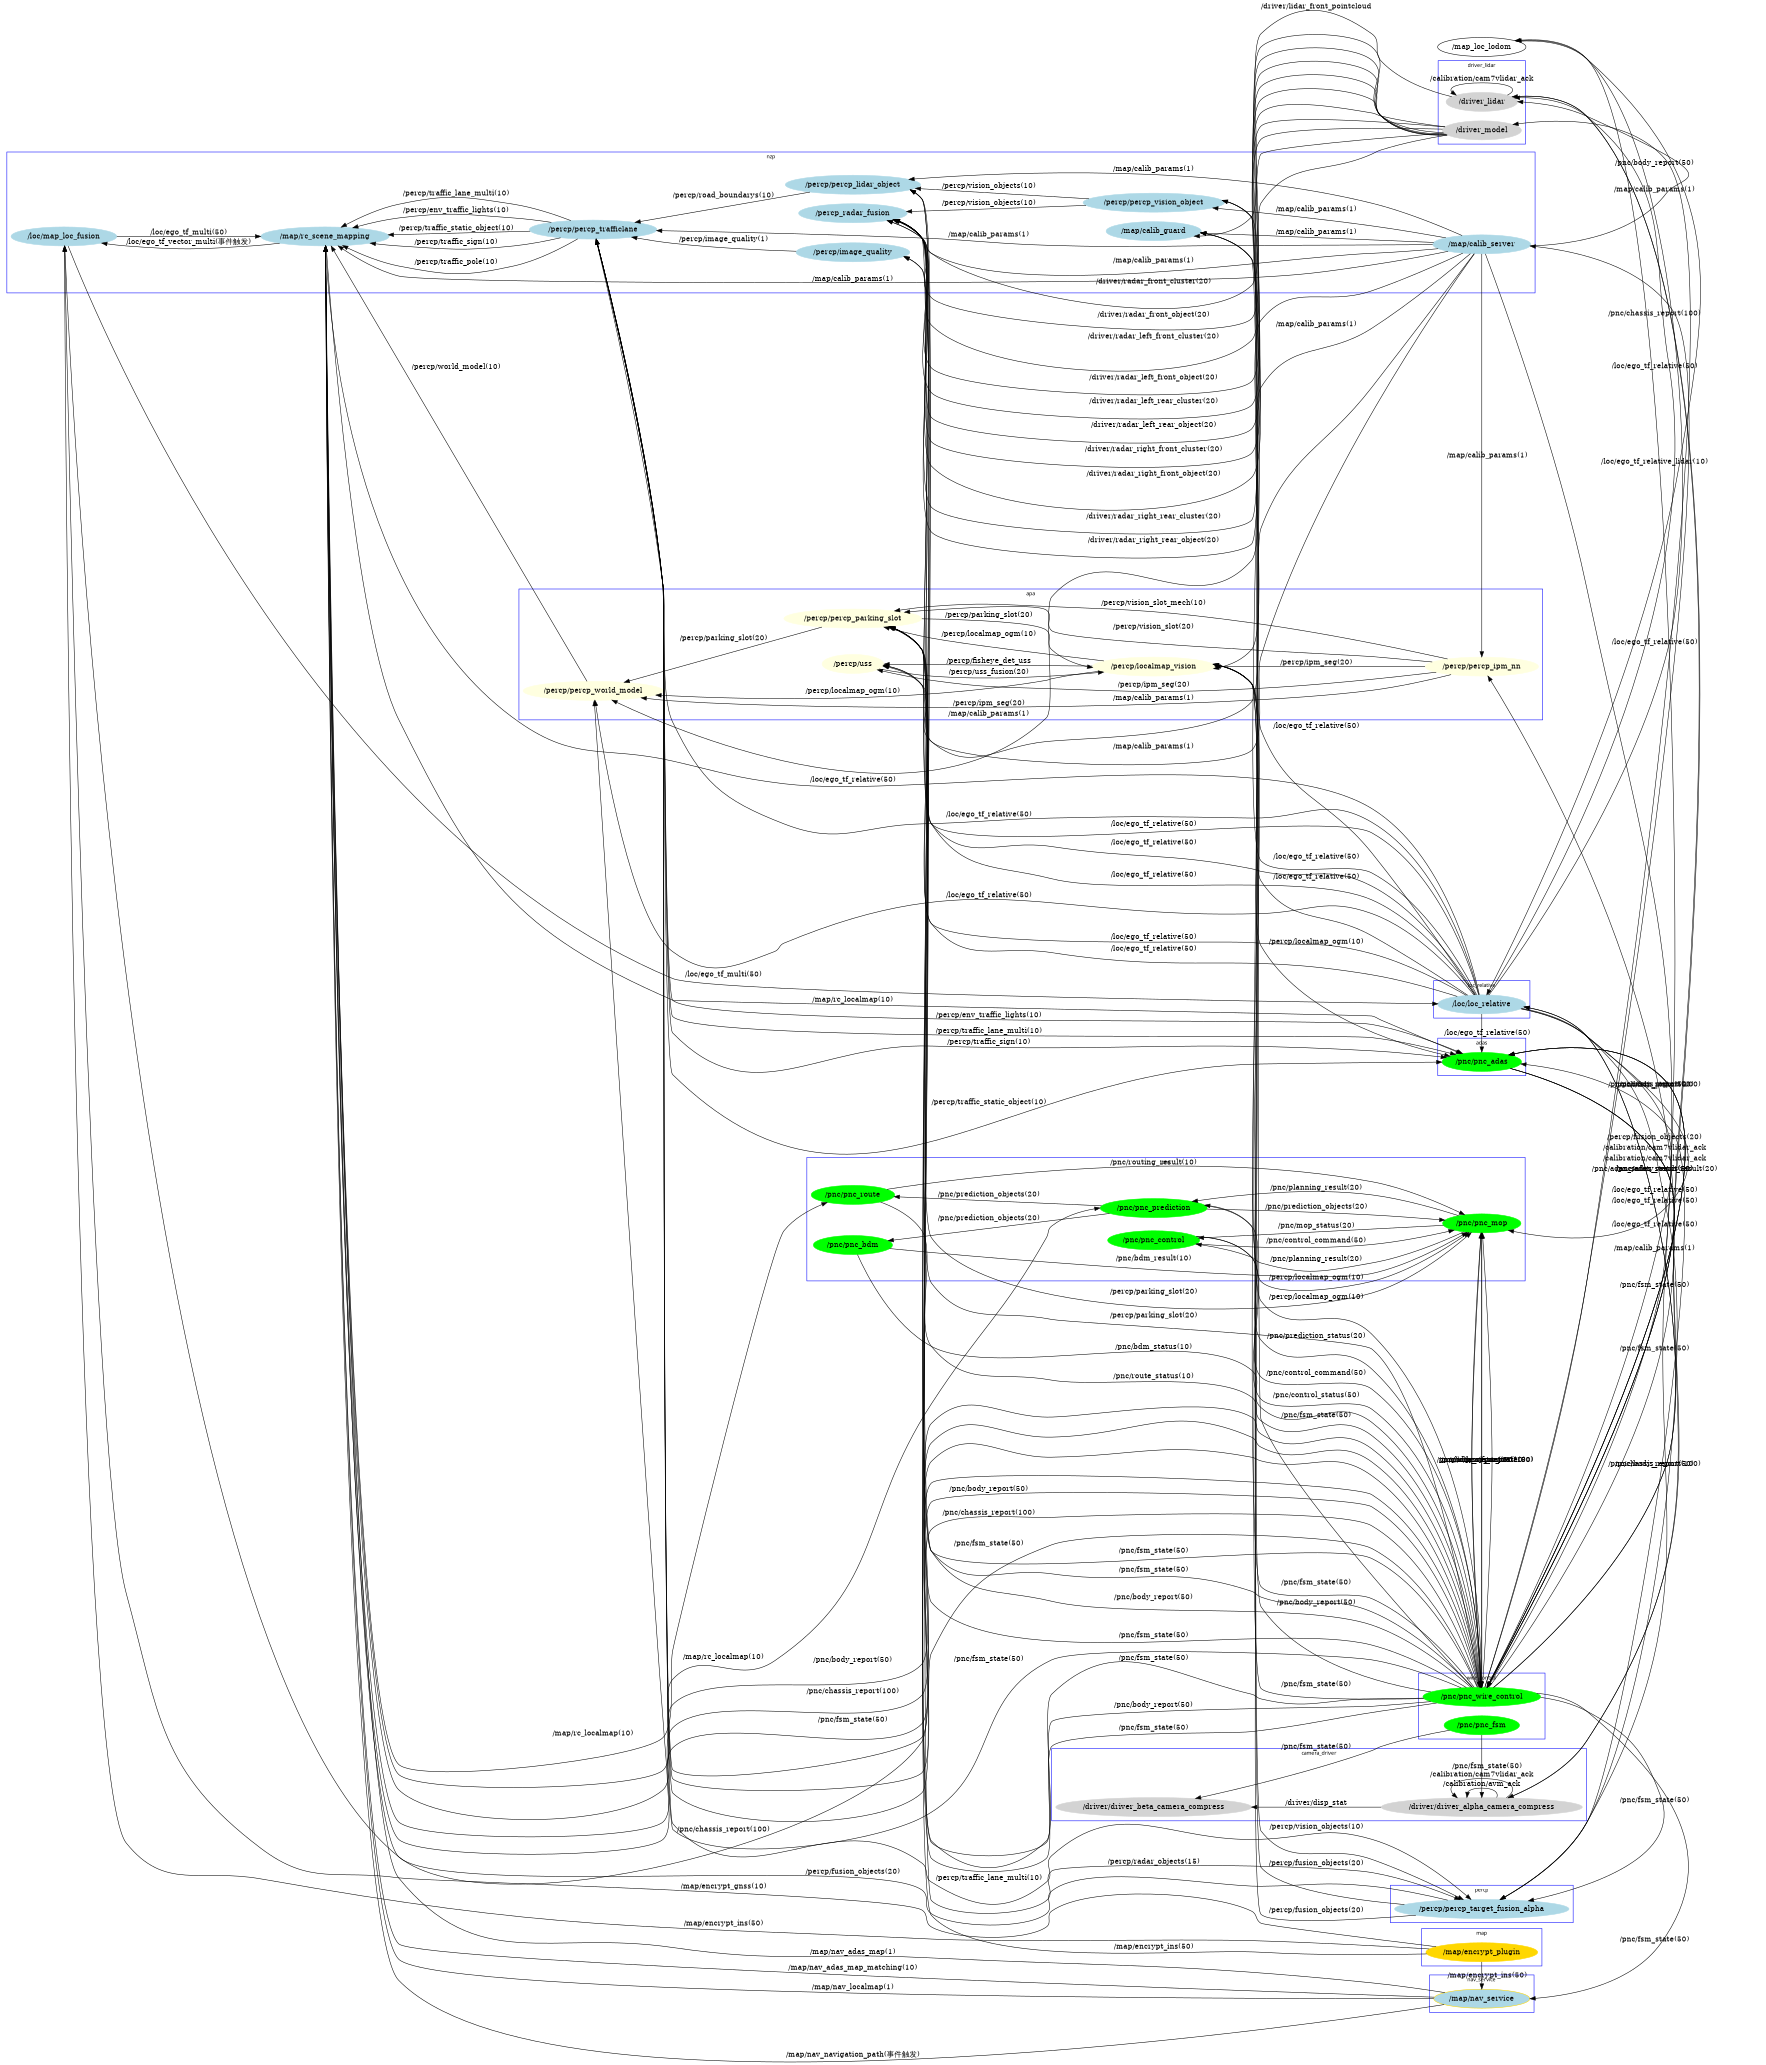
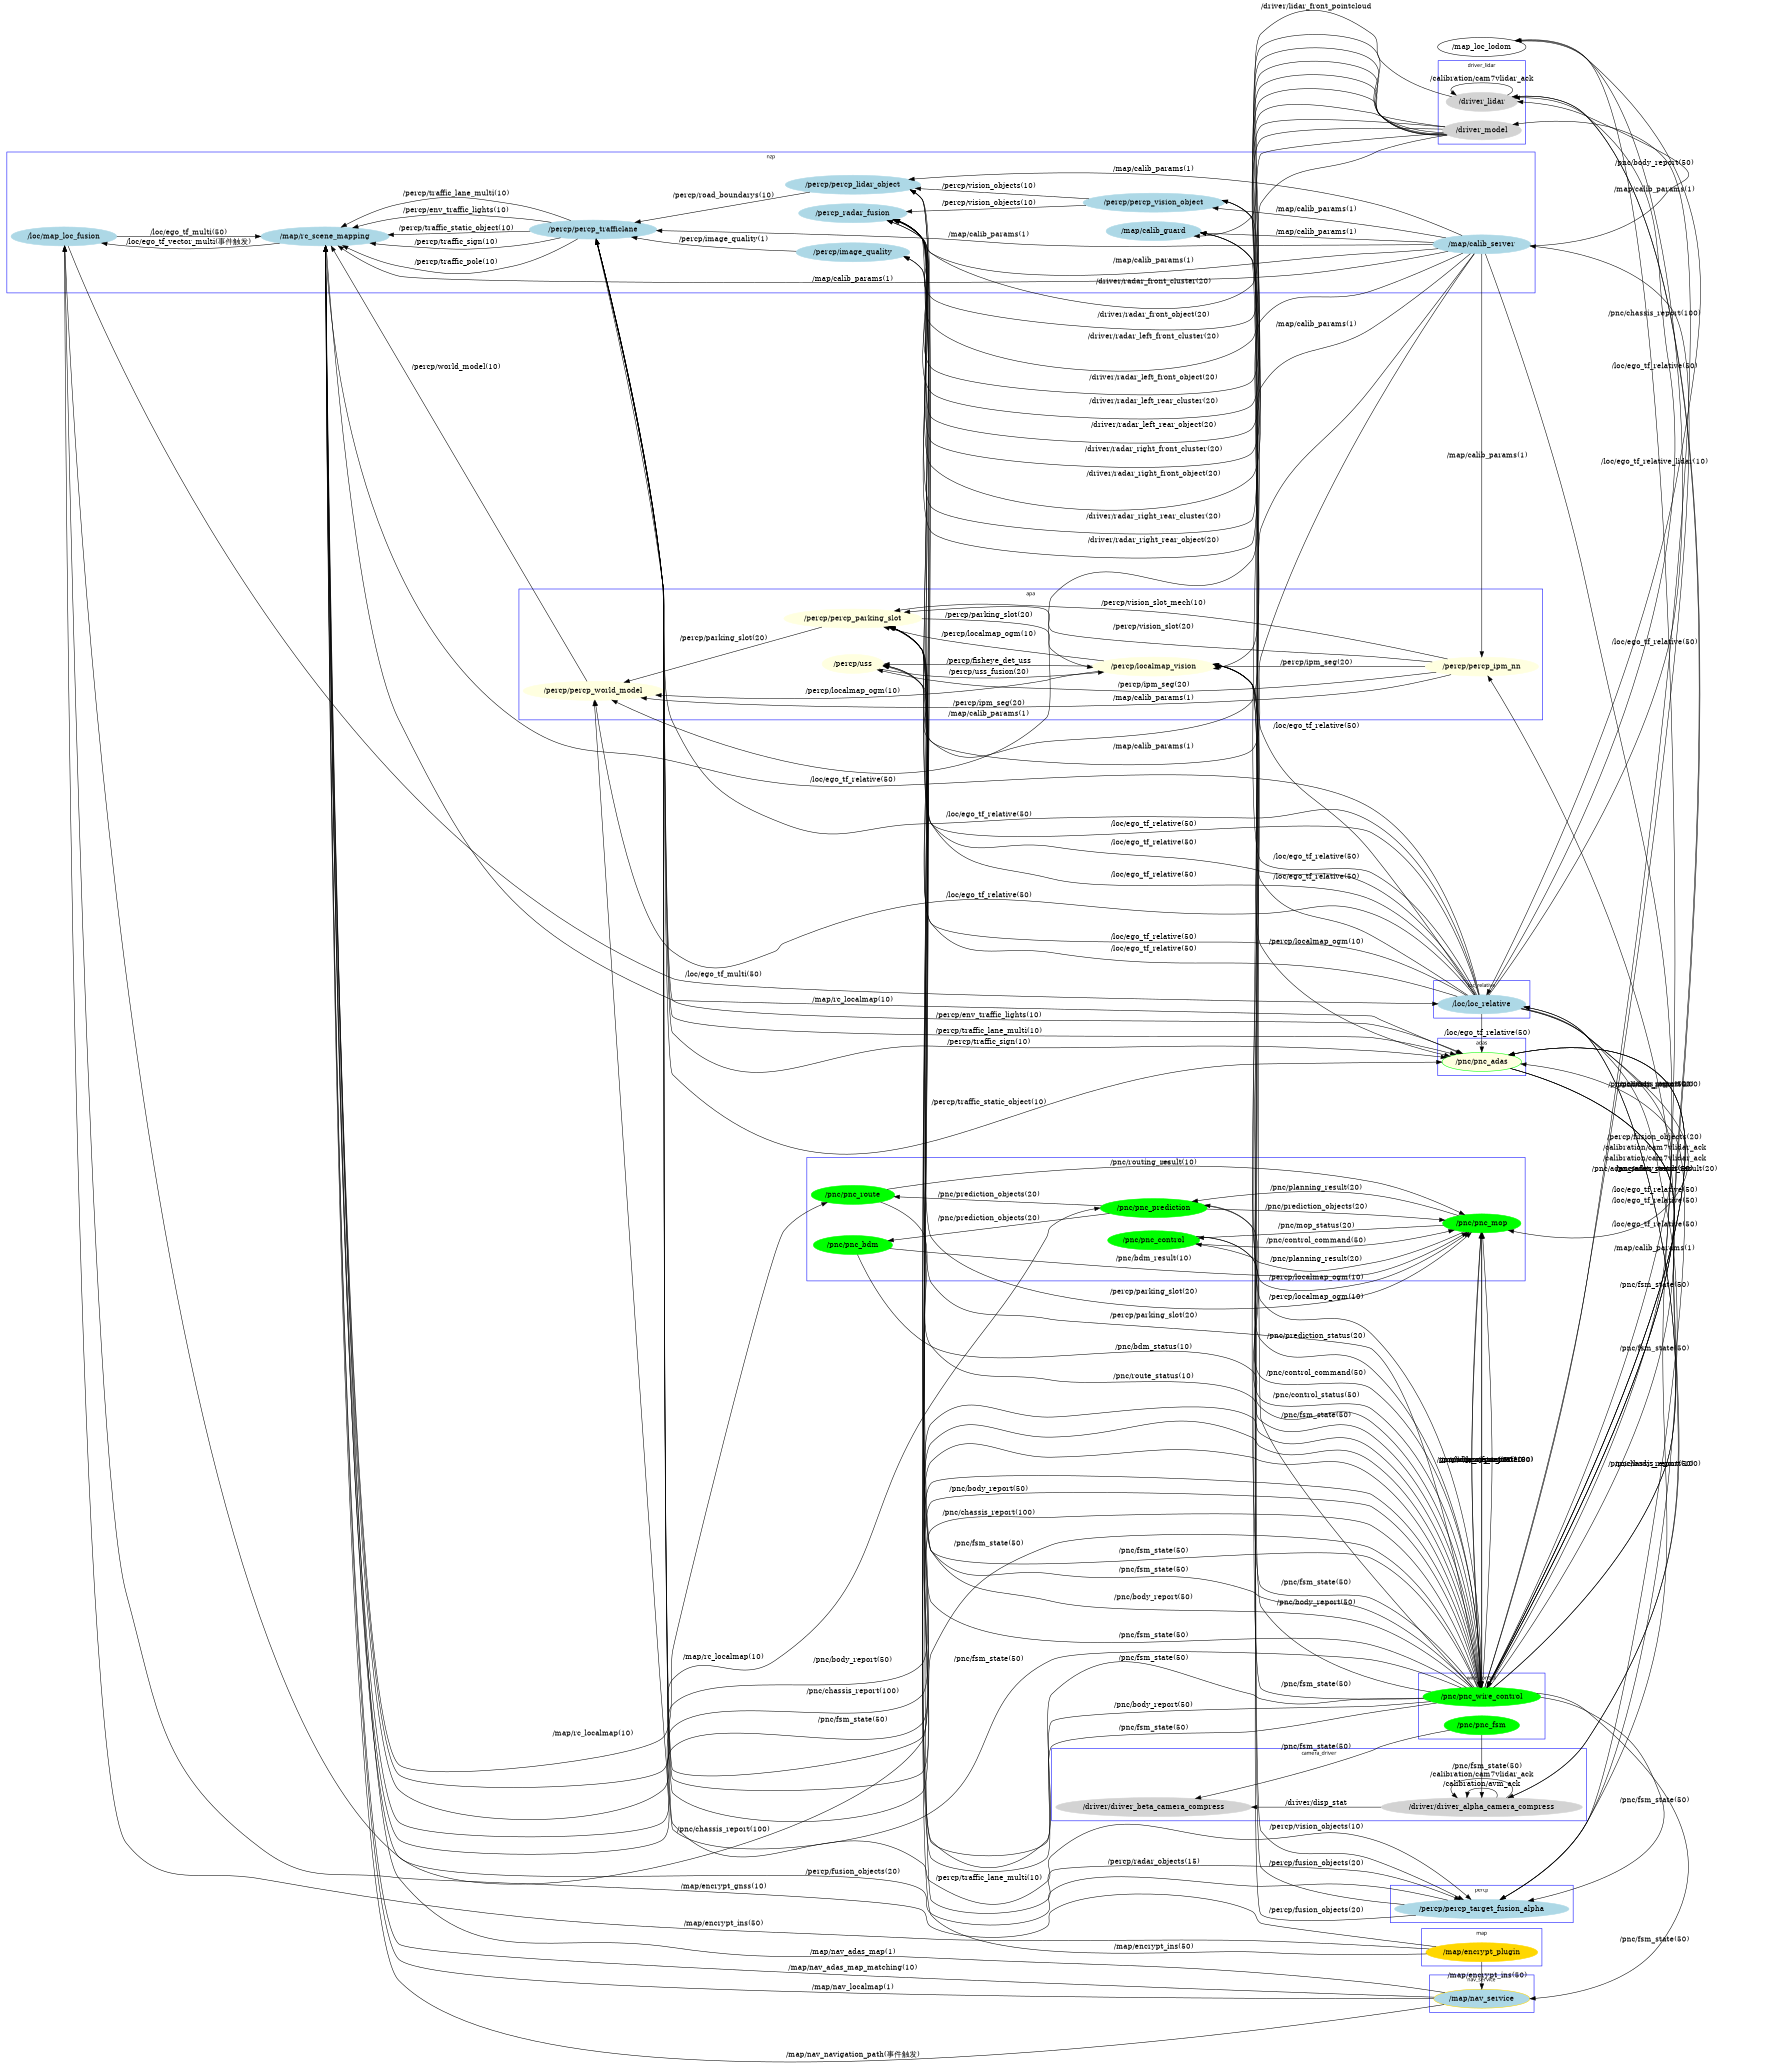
node "/pnc/pnc_adas": fillcolor green -> lightyellow
